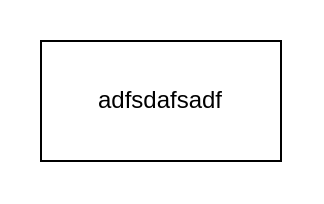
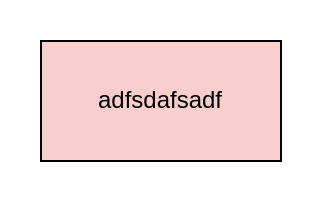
node "adfsdafsadf": fillcolor #ffffff -> #f8cecc
